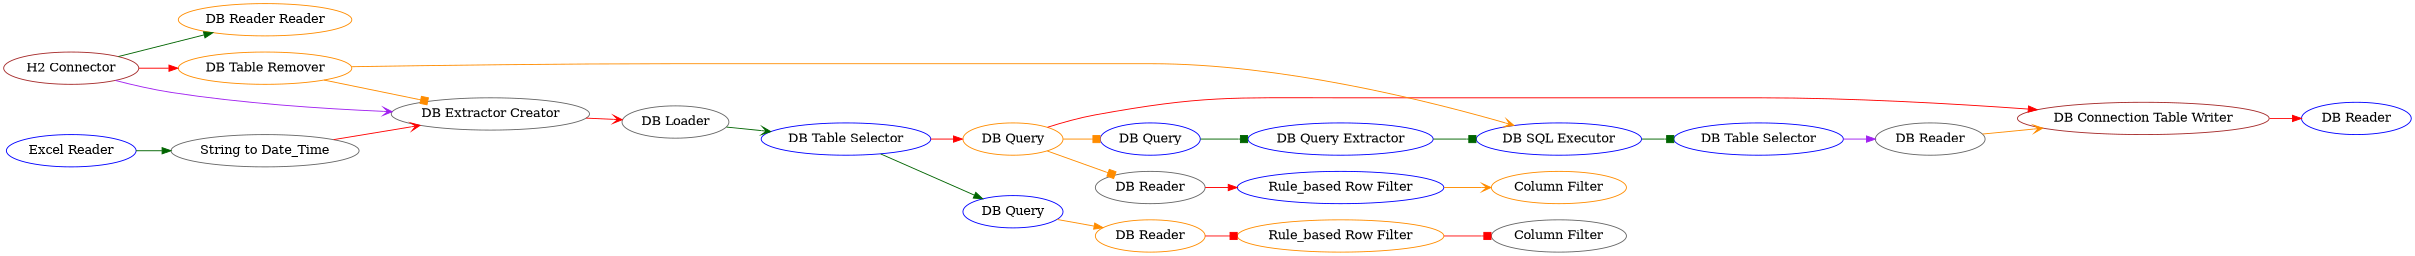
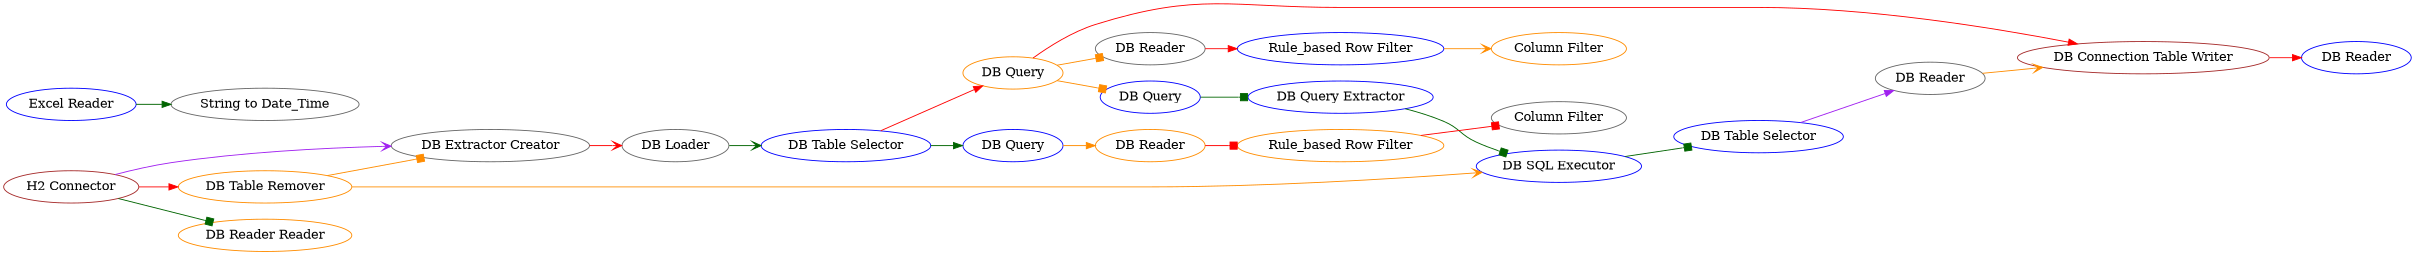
edge "H2 Connector" -> "DB Reader Reader": arrowhead normal -> box
edge "String to Date_Time" -> "DB Extractor Creator": removed
